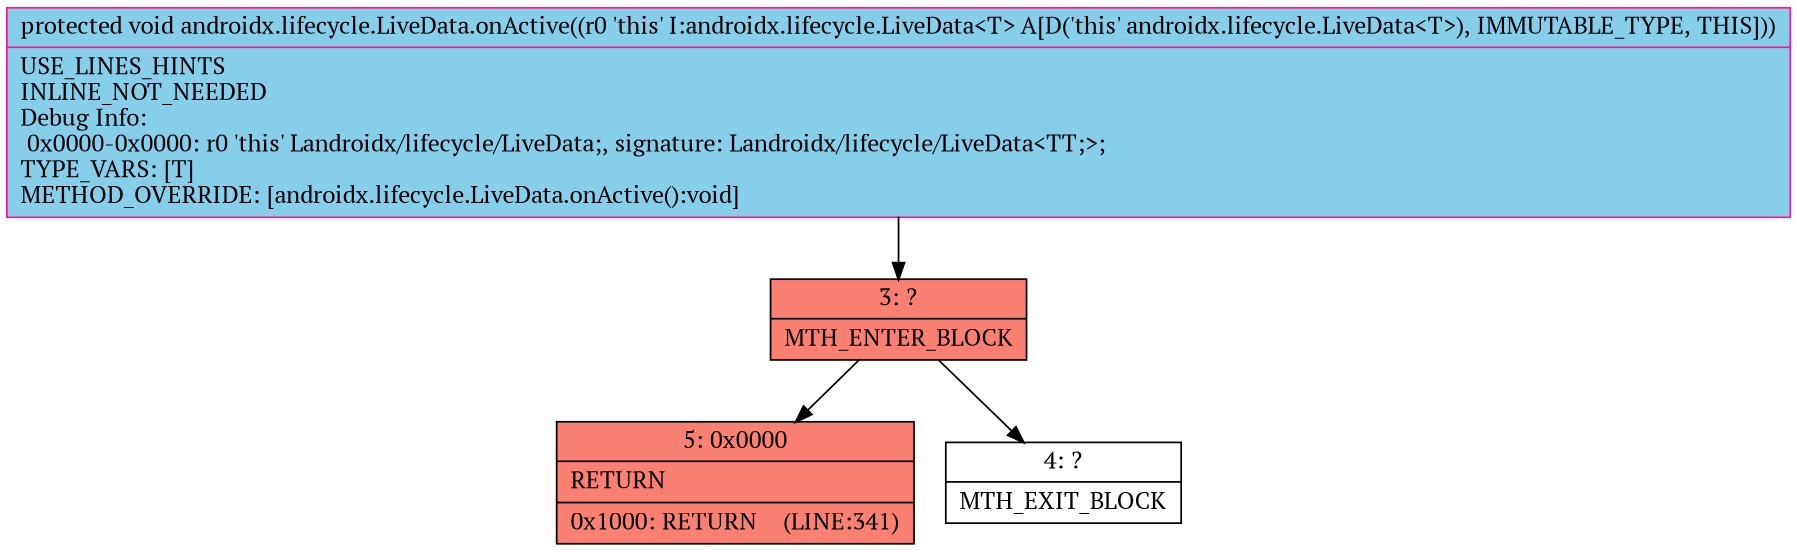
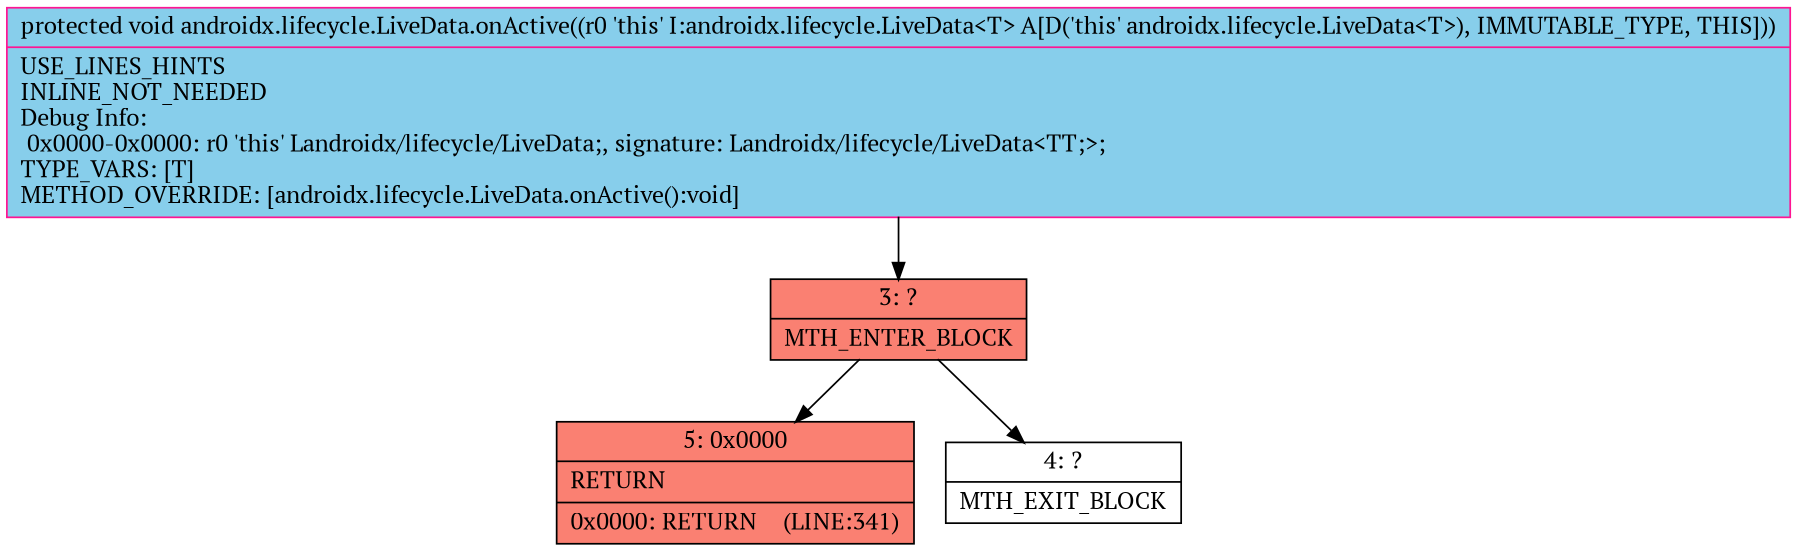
node "5: 0x0000": text "0x1000: RETURN    (LINE:341)" -> "0x0000: RETURN    (LINE:341)"
